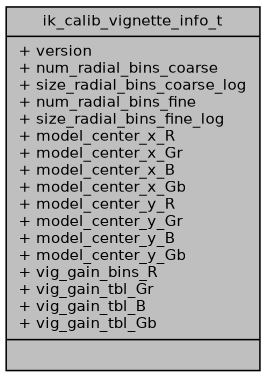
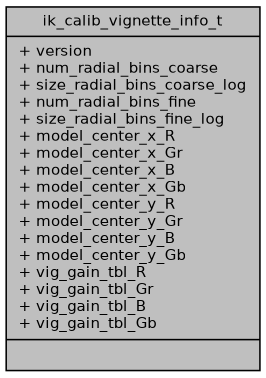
node "ik_calib_vignette_info_t": text "+ vig_gain_bins_R" -> "+ vig_gain_tbl_R"
